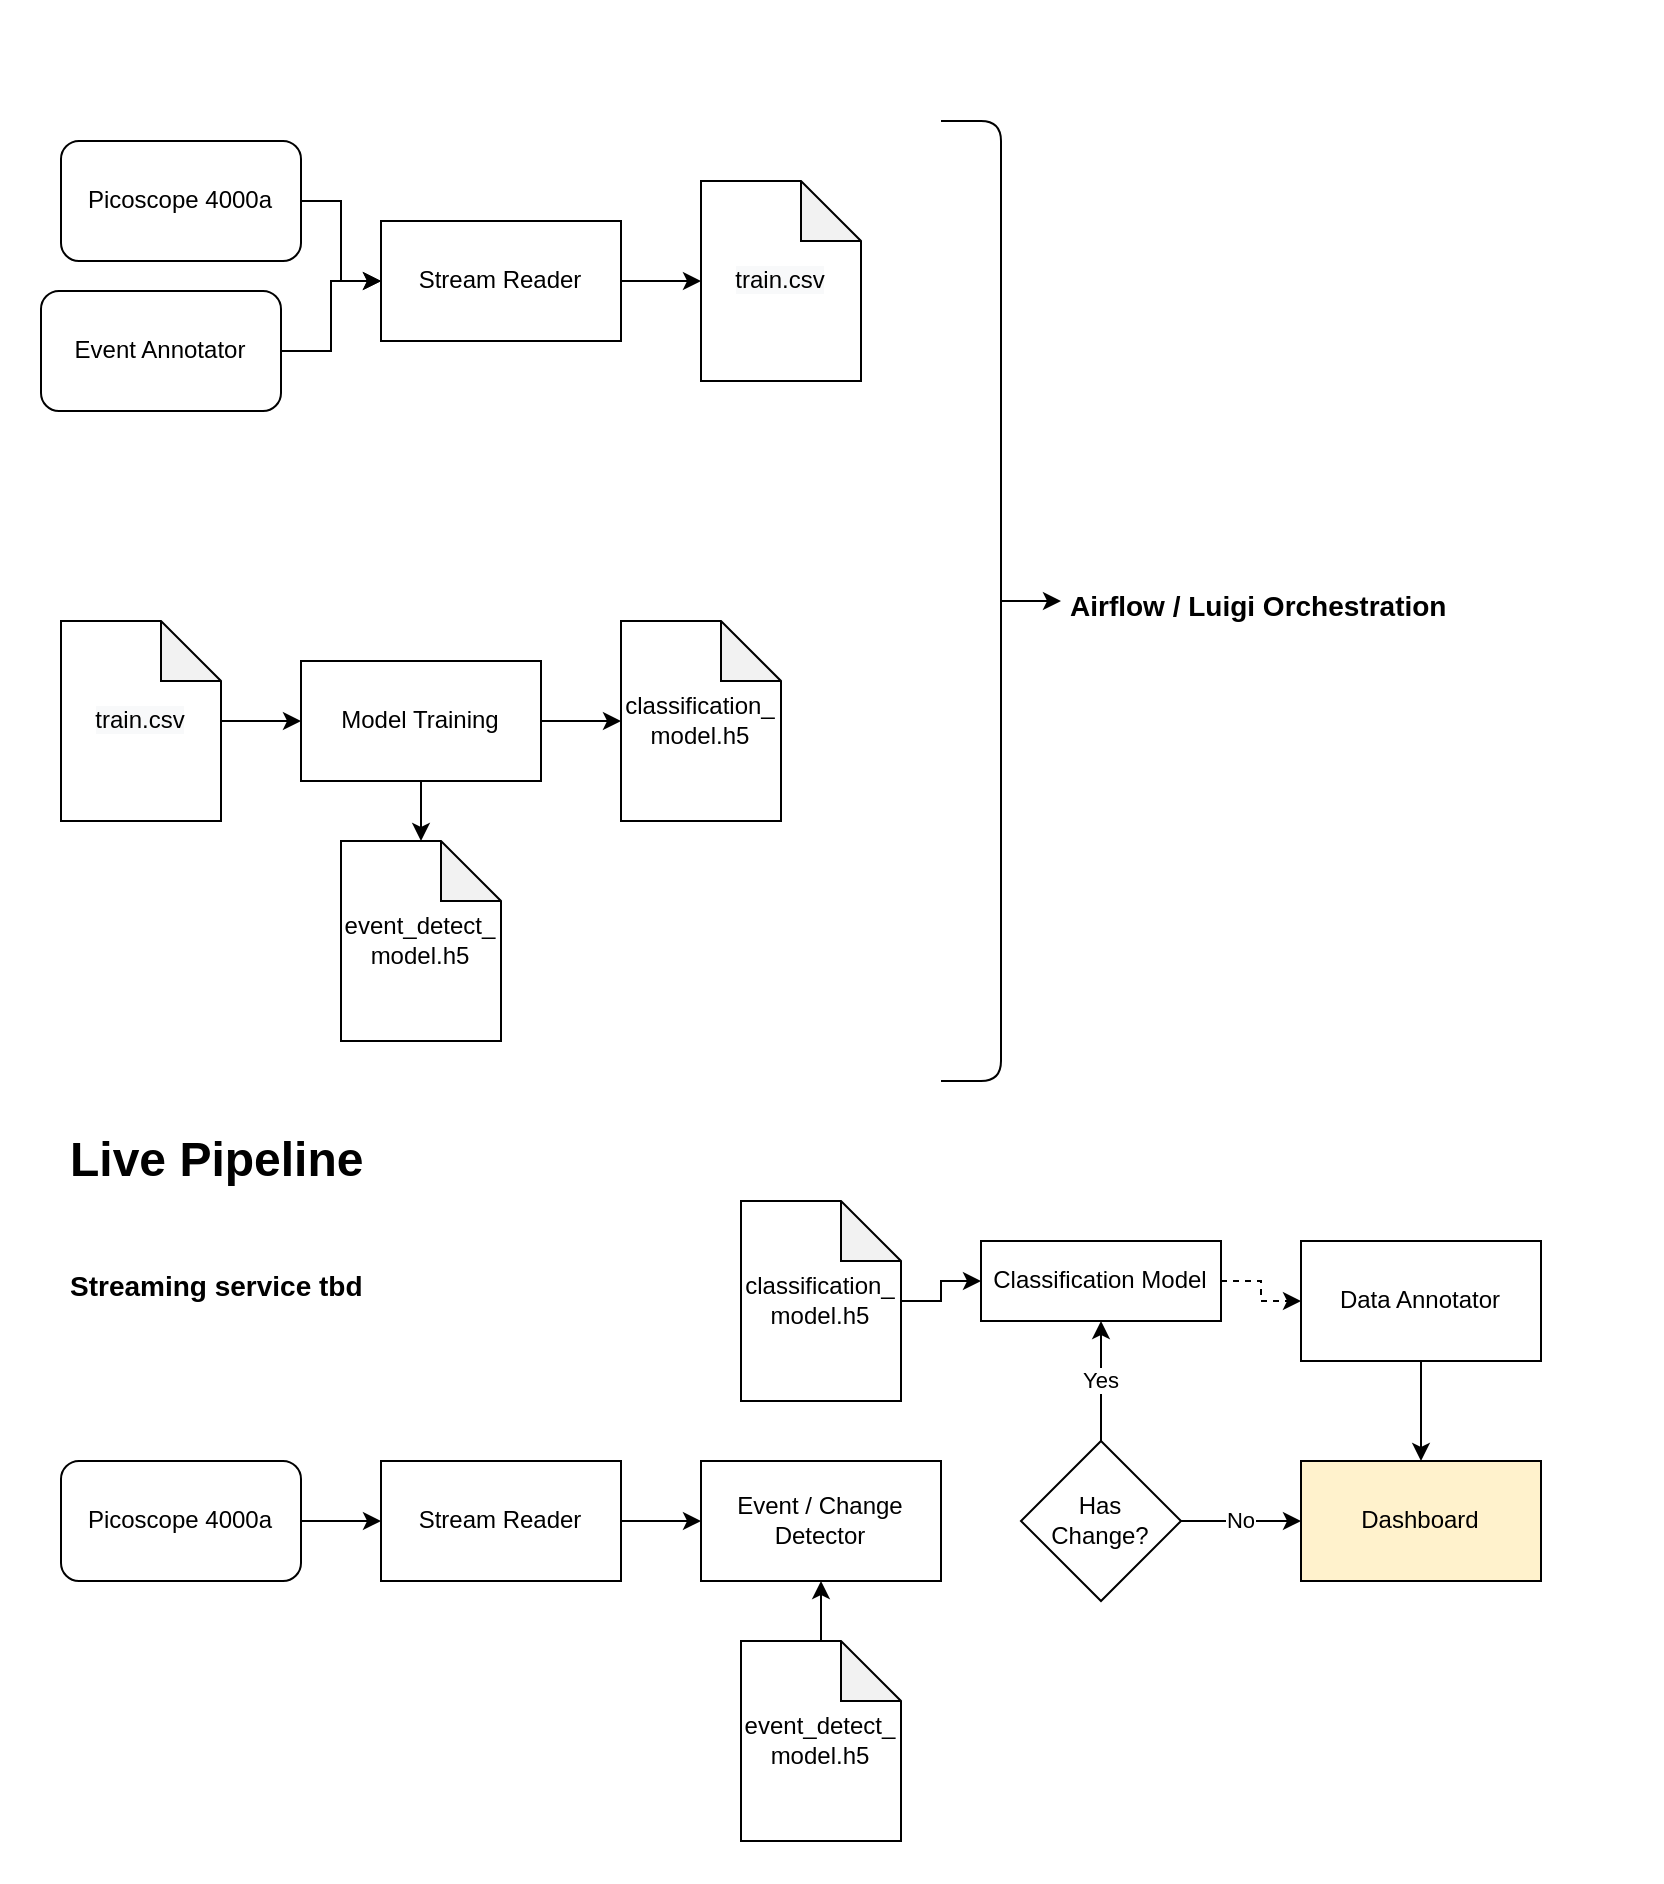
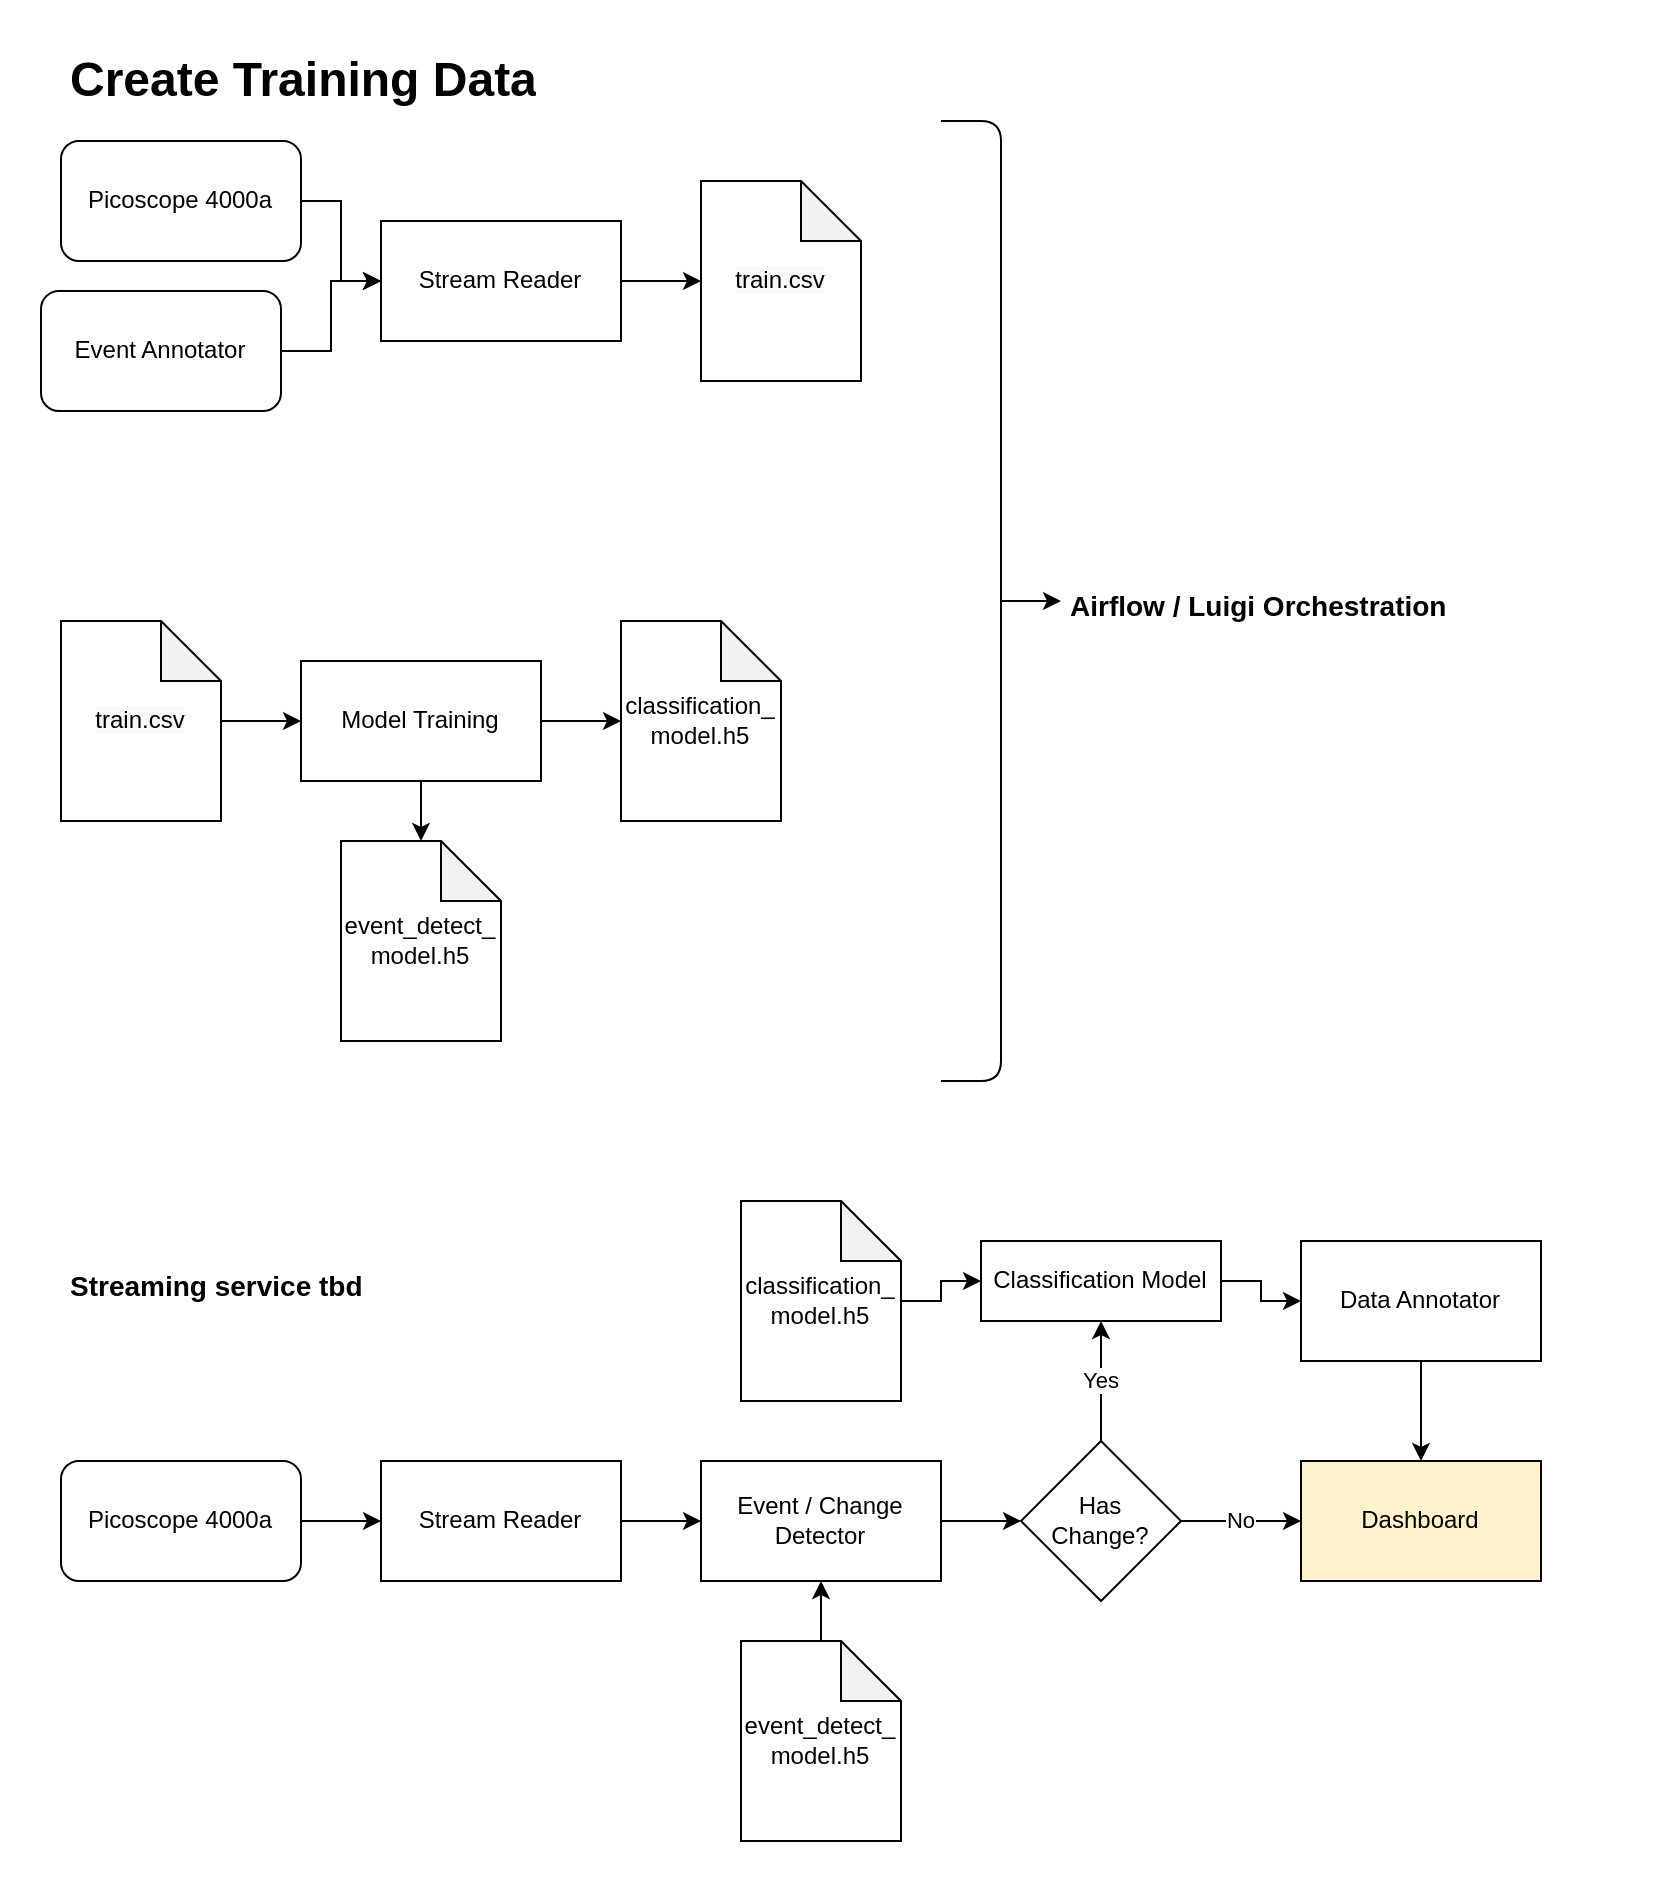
node "Create Training Data": added
node "Live Pipeline": removed
edge "Classification Model" -> "Data Annotator": style dashed -> solid
edge "Event / Change Detector" -> "Has Change?": added
